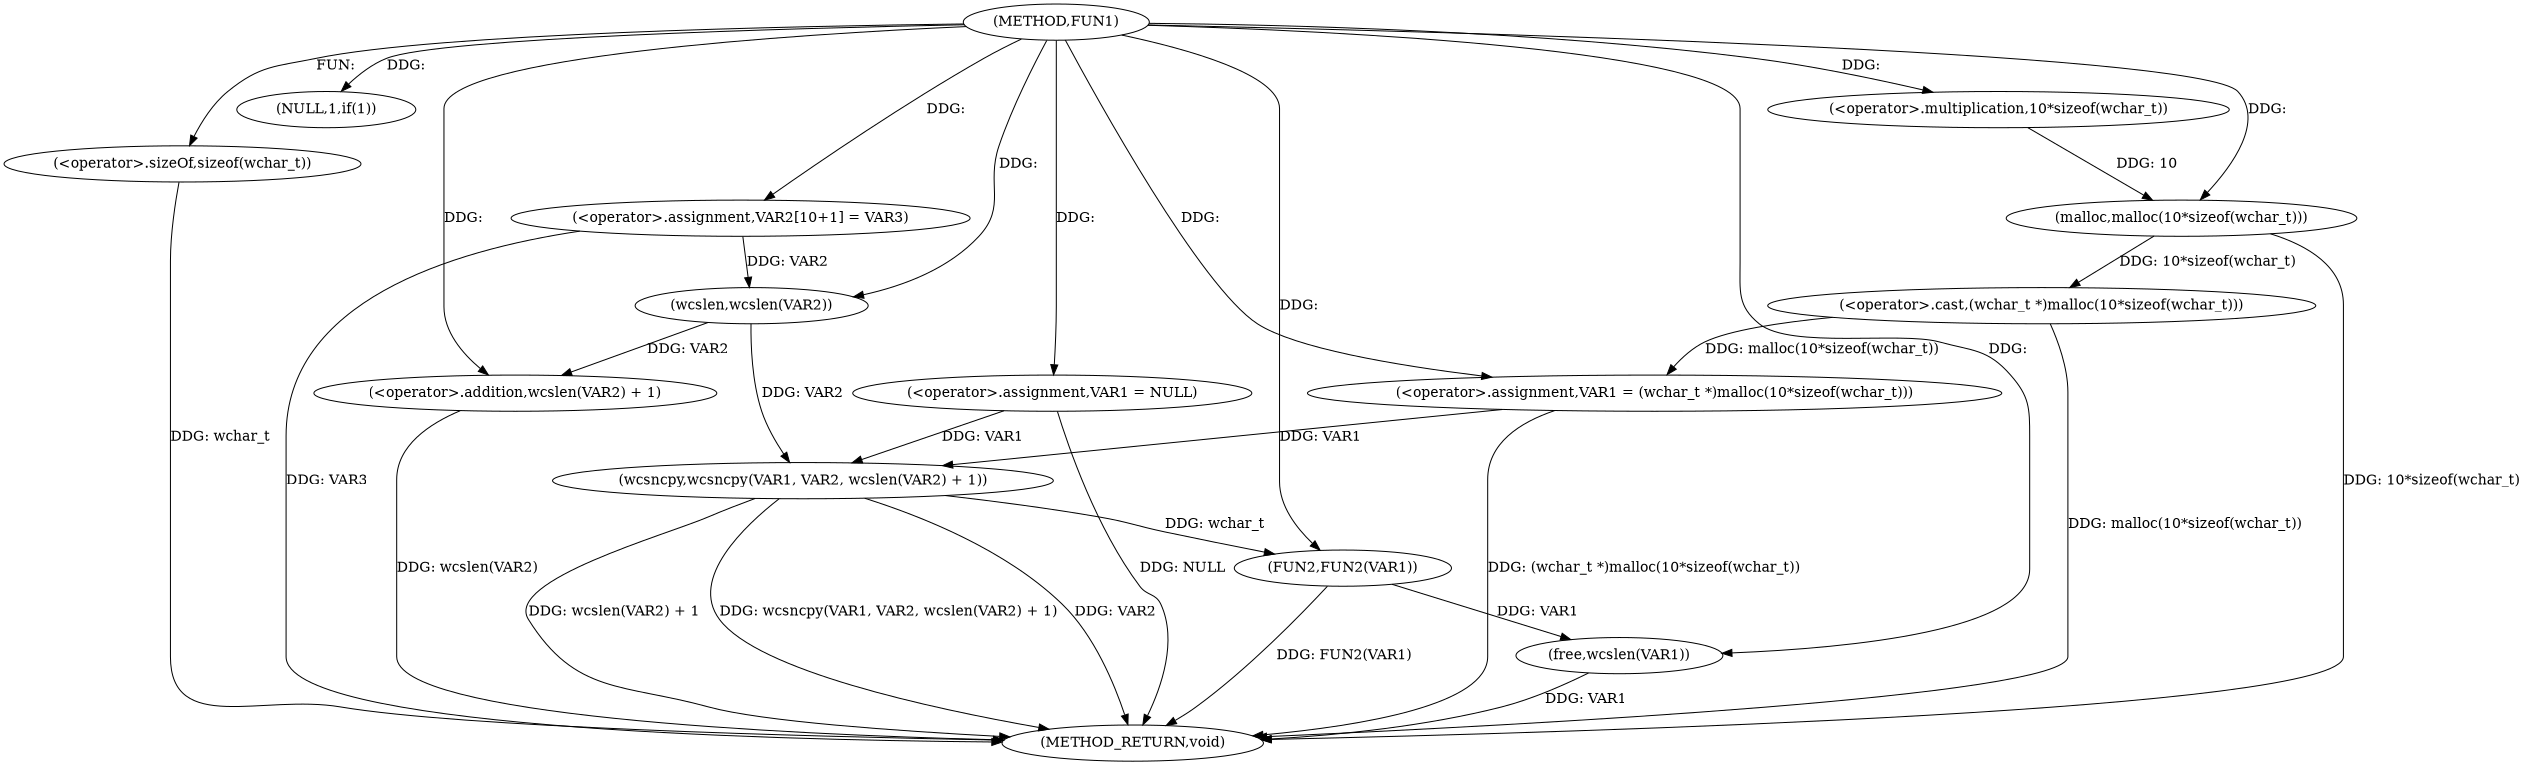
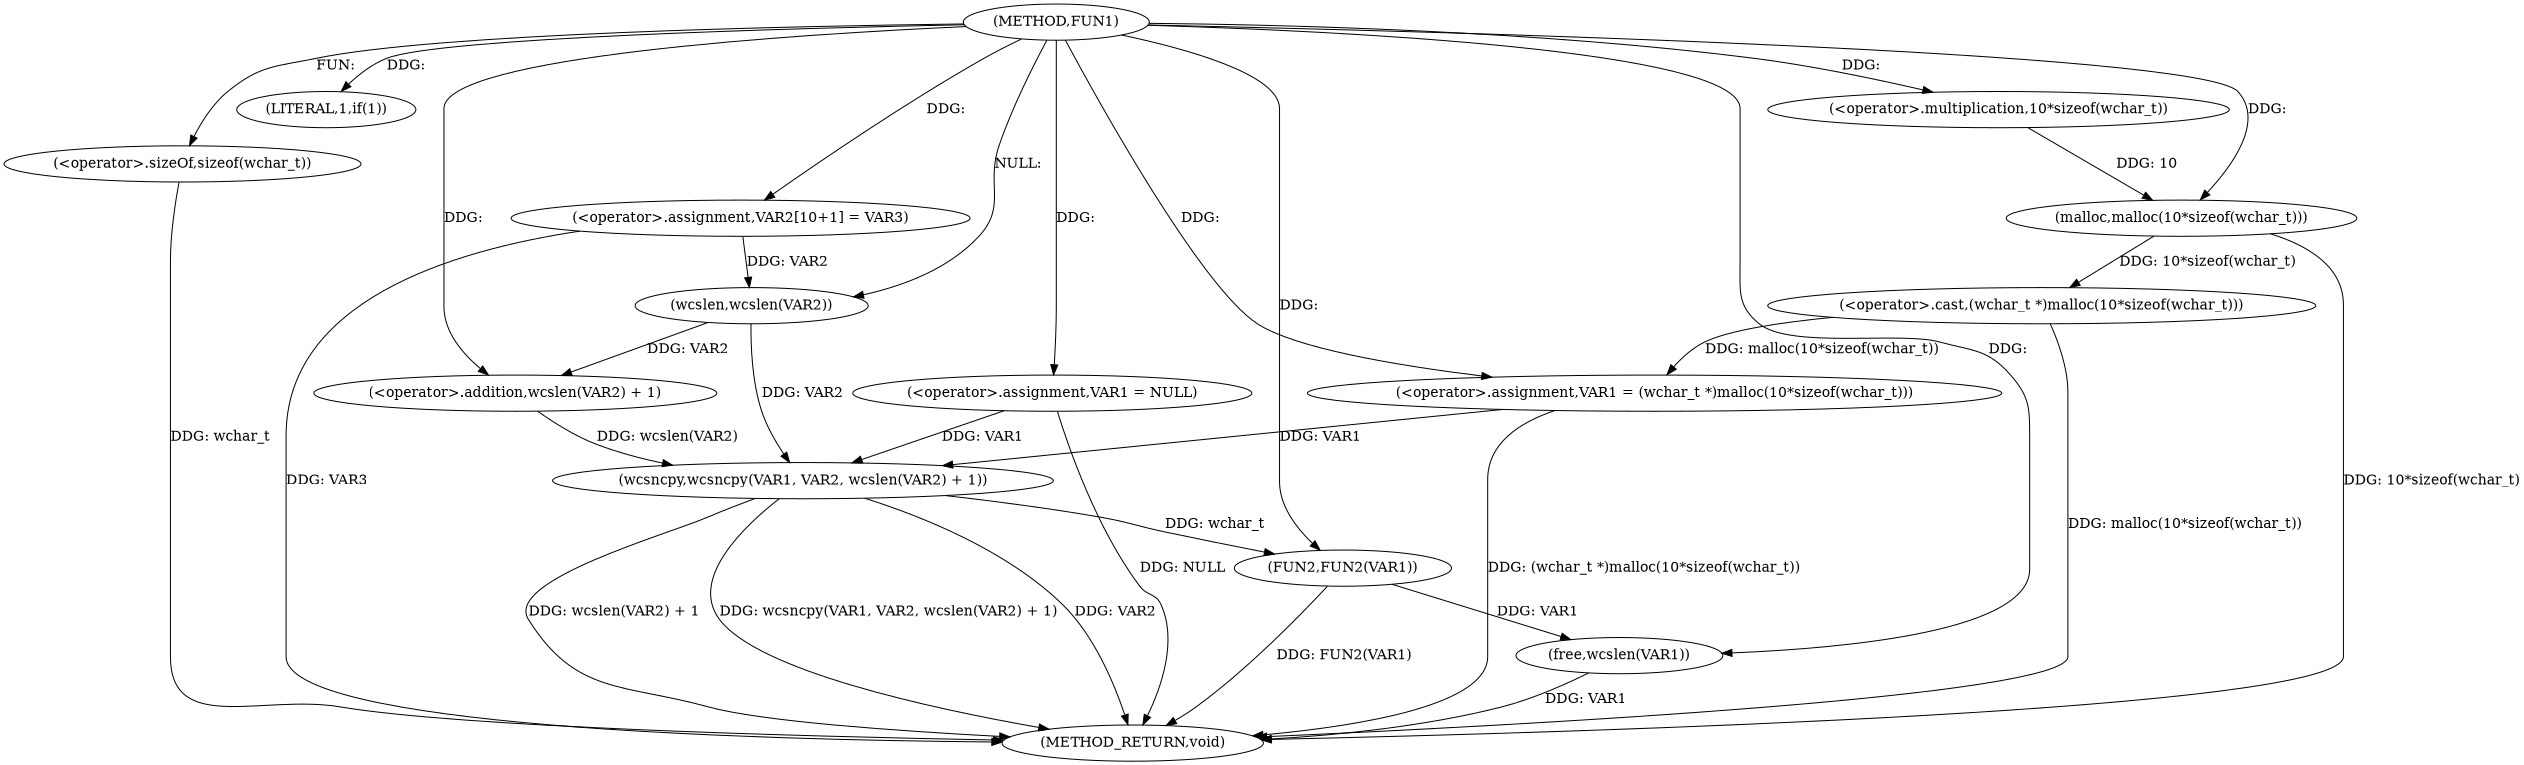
node "(NULL,1,if(1))": label "(NULL,1,if(1))" -> "(LITERAL,1,if(1))"
edge "(METHOD,FUN1)" -> "(wcslen,wcslen(VAR2))": label "DDG: " -> "NULL: "
edge "(<operator>.addition,wcslen(VAR2) + 1)" -> "(METHOD_RETURN,void)": now "(<operator>.addition,wcslen(VAR2) + 1)" -> "(wcsncpy,wcsncpy(VAR1, VAR2, wcslen(VAR2) + 1))"
